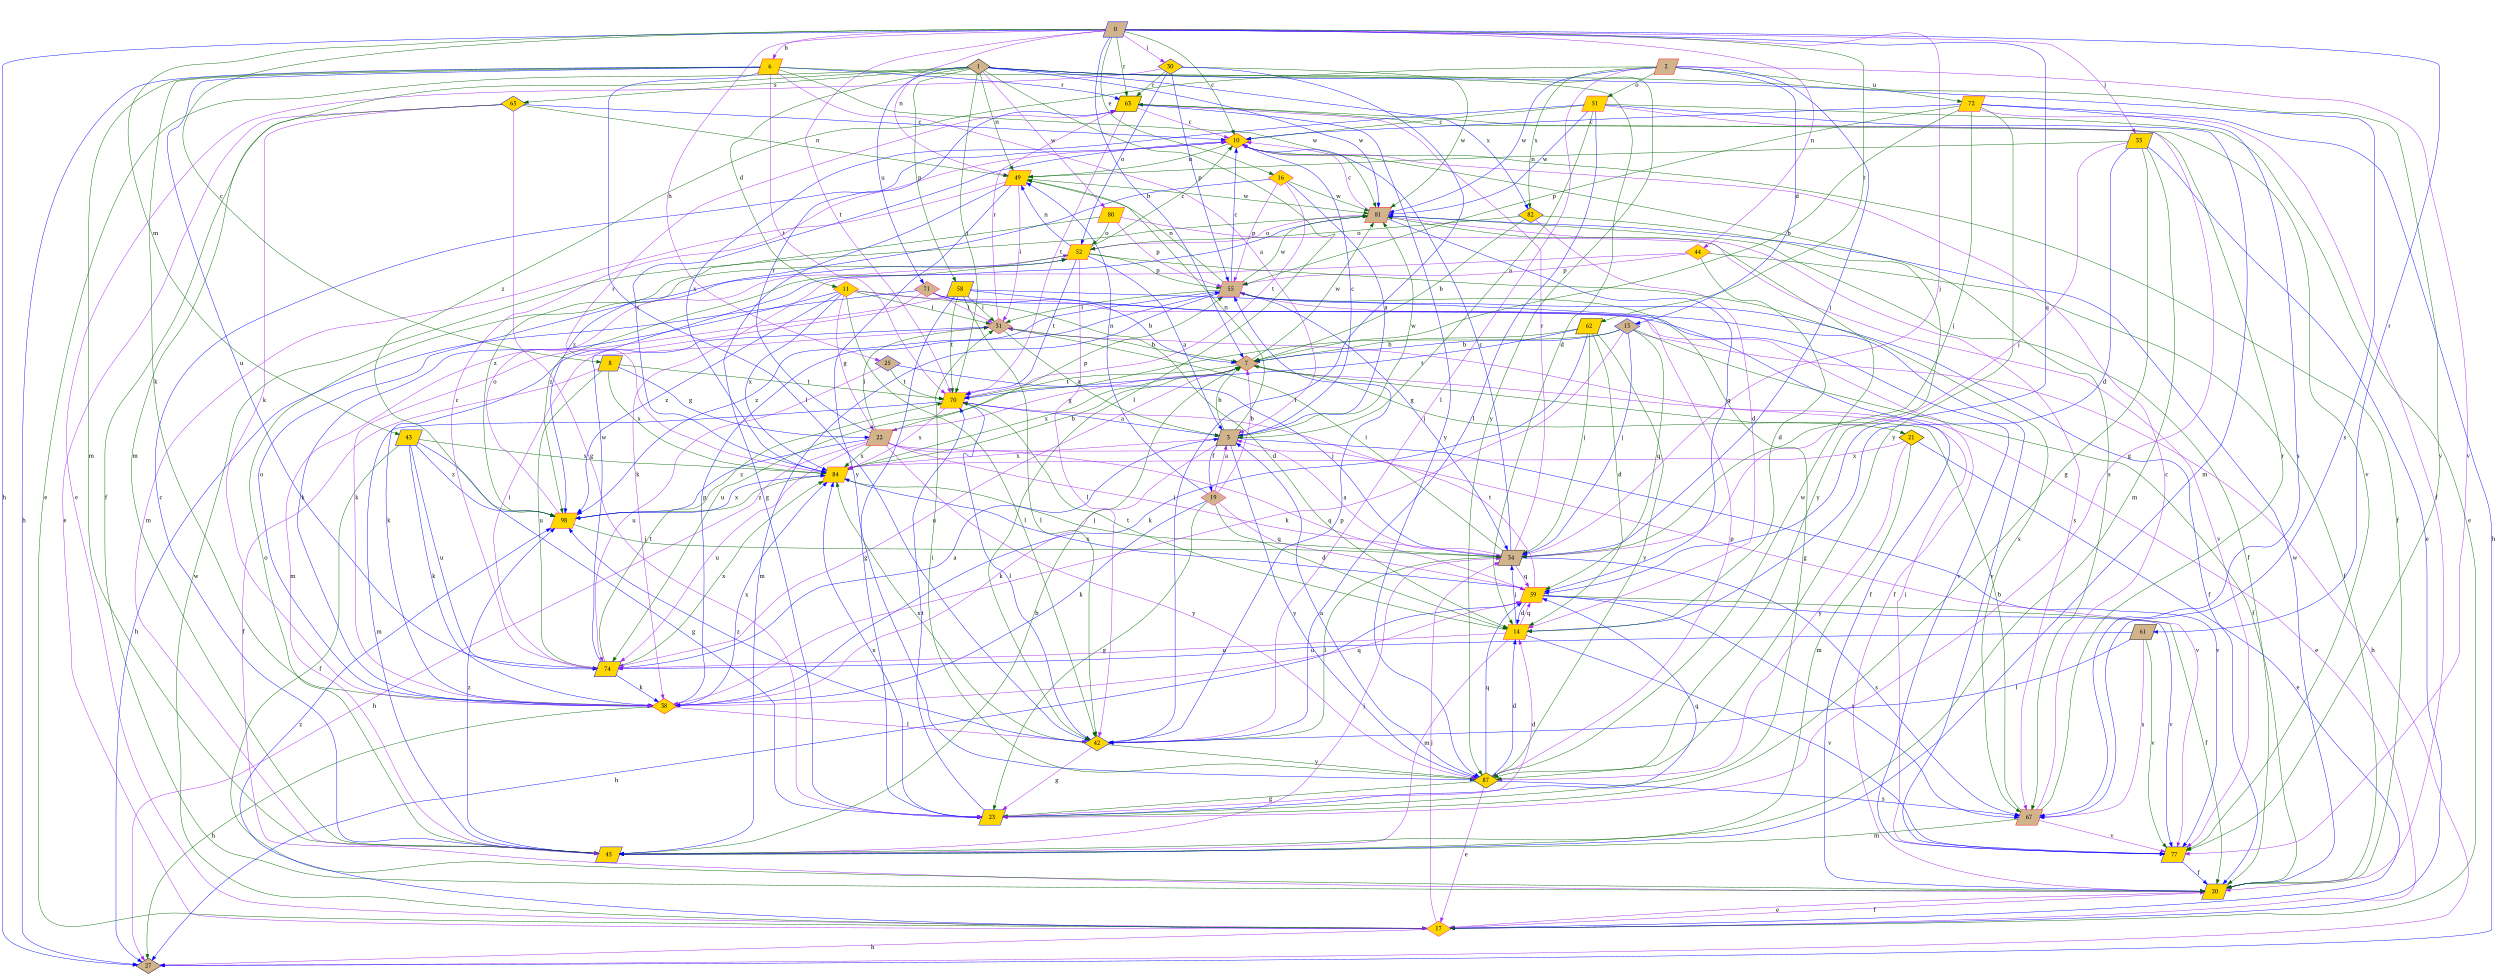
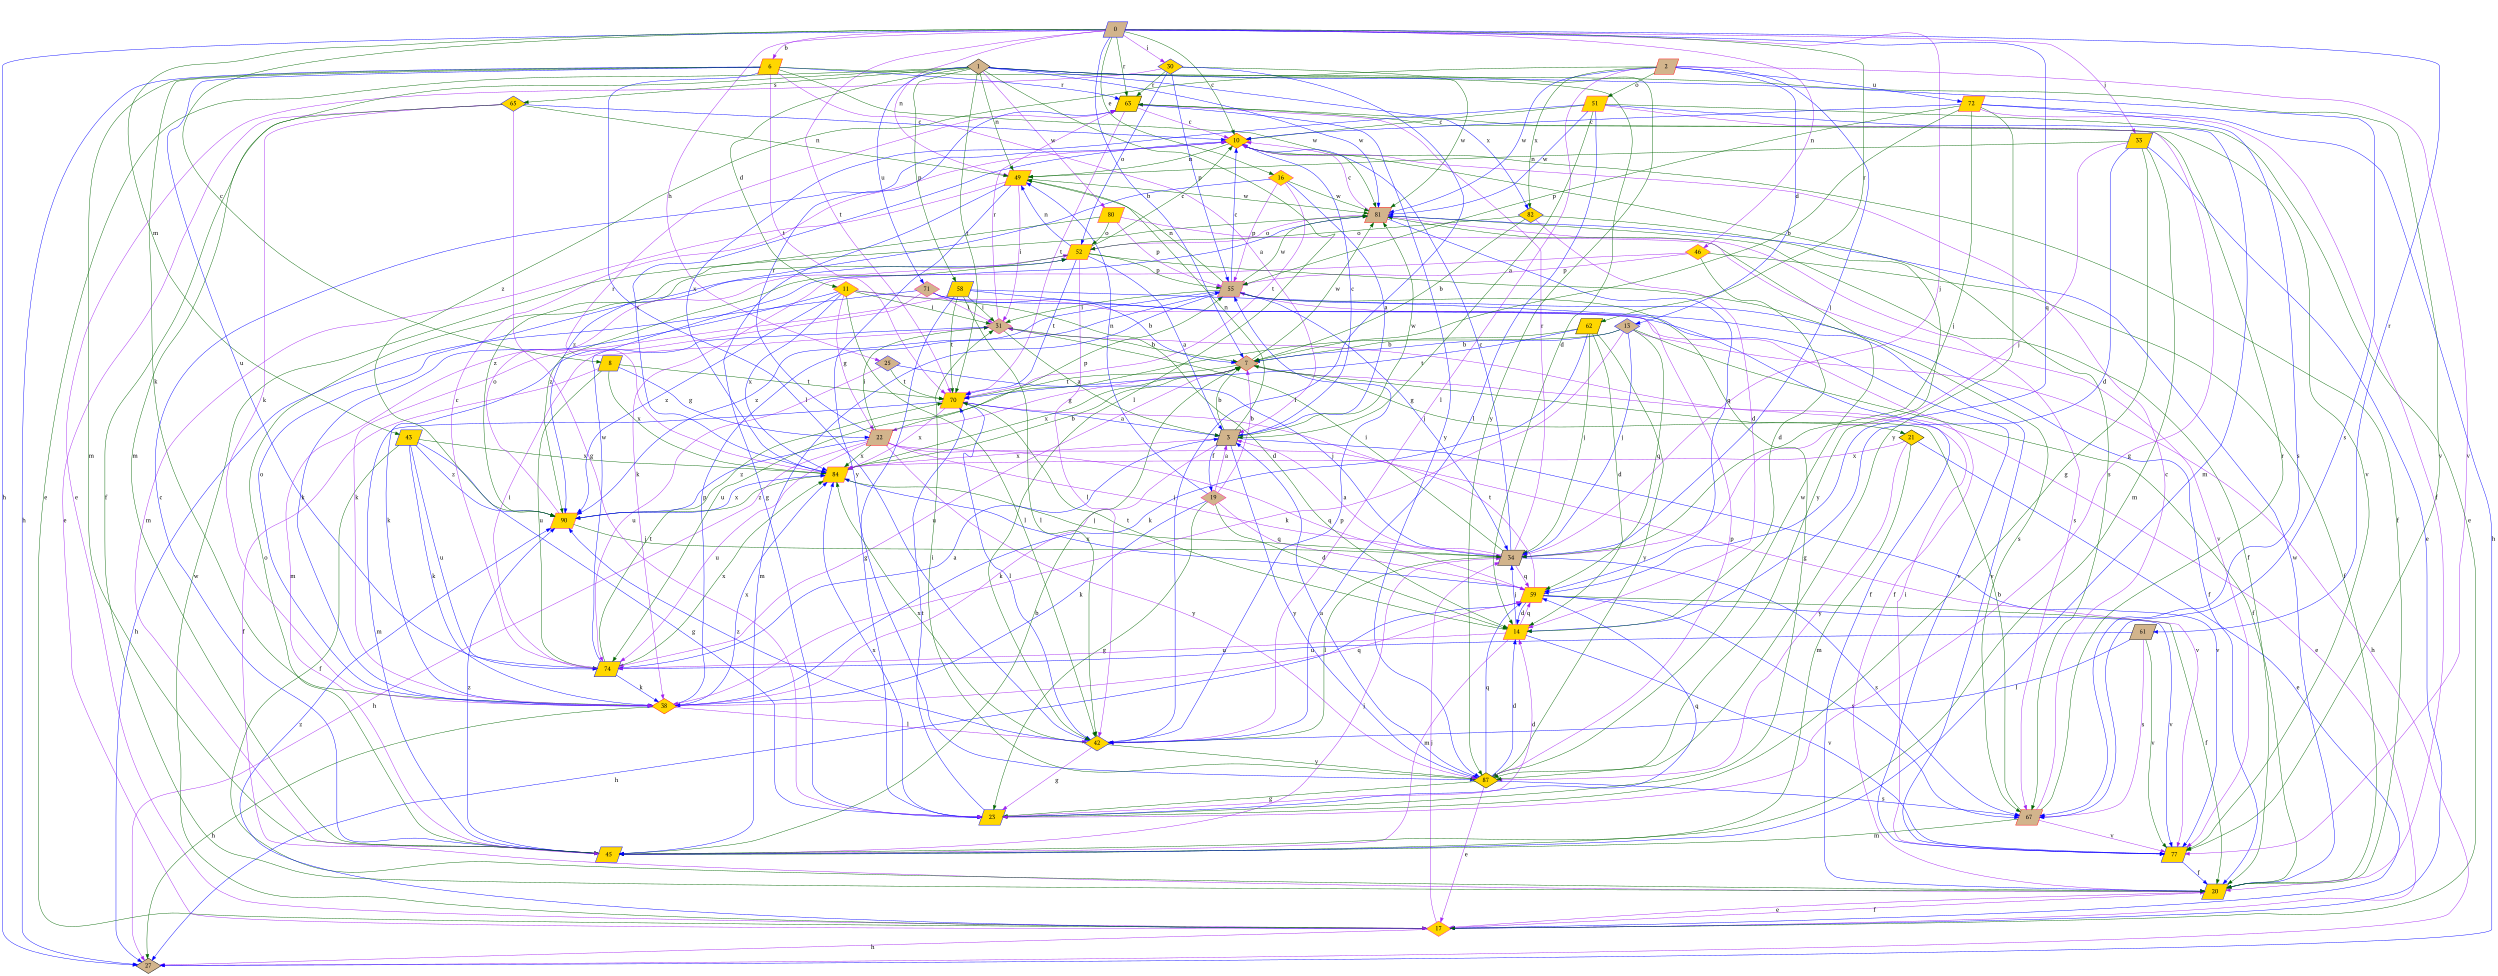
edge "2" -> "72": color darkgreen -> blue
node "44": label "44" -> "46"
node "98": label "98" -> "90"
